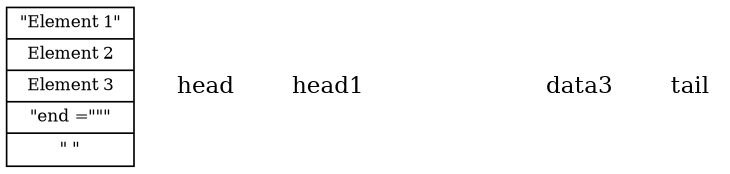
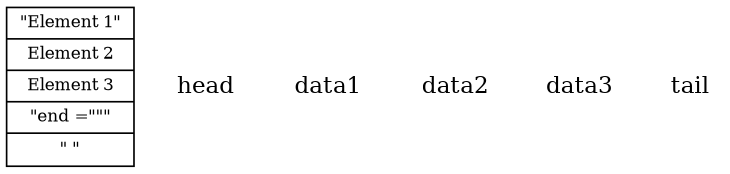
node "head1": label "head1" -> "data1"
node "data2": added
